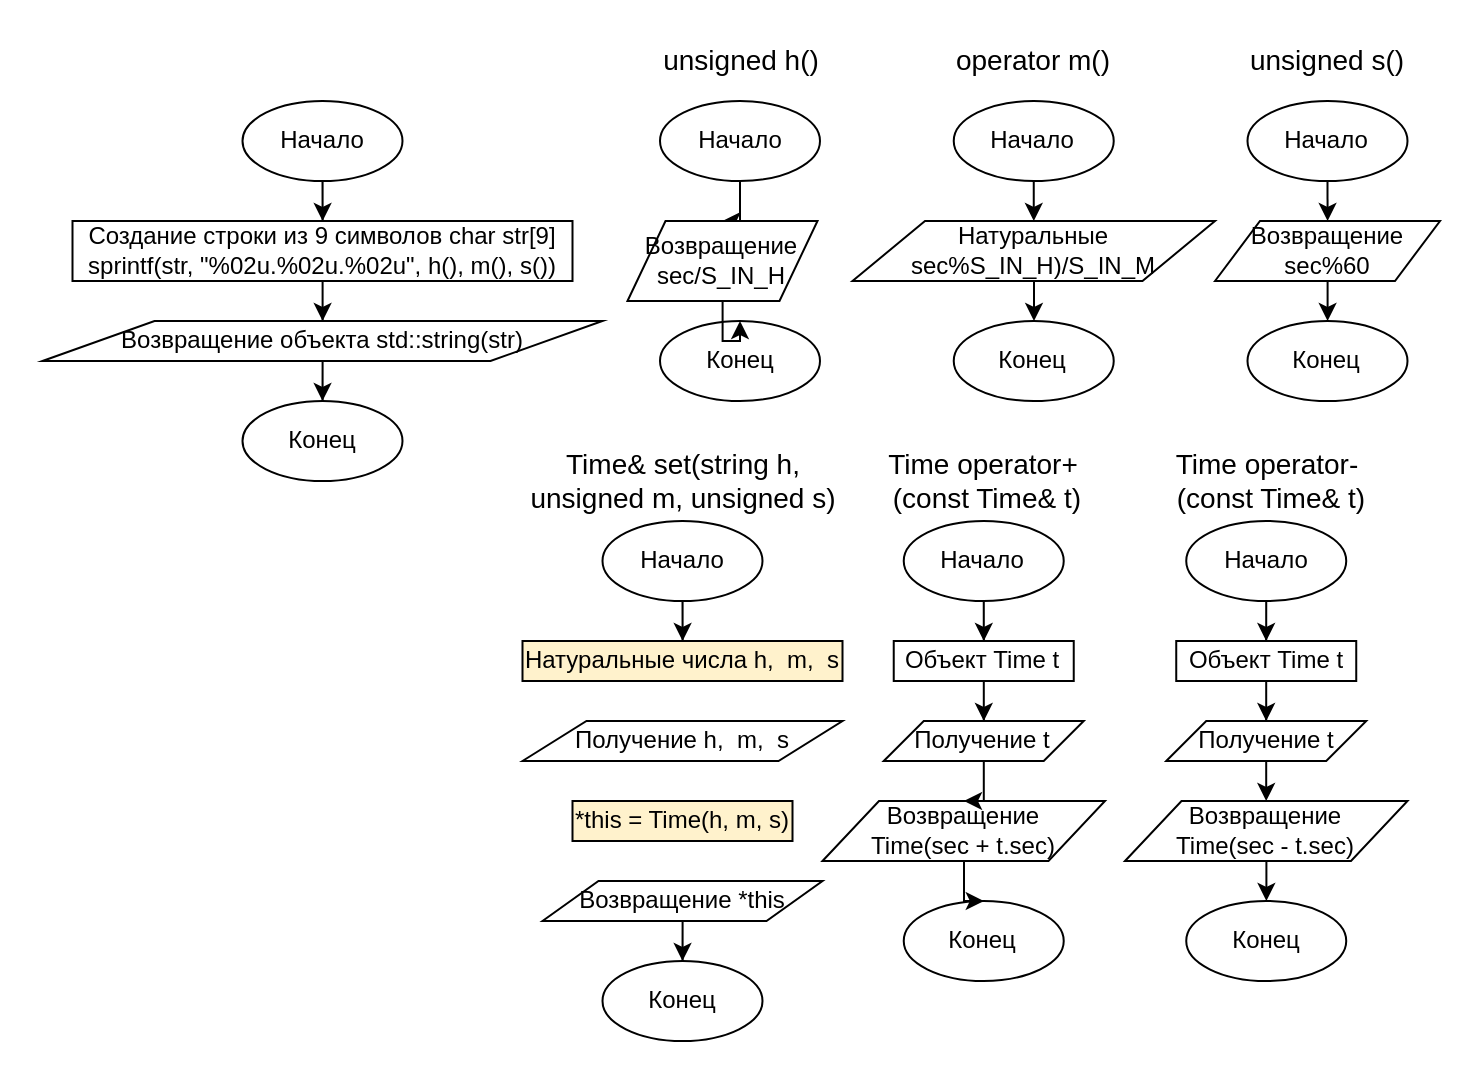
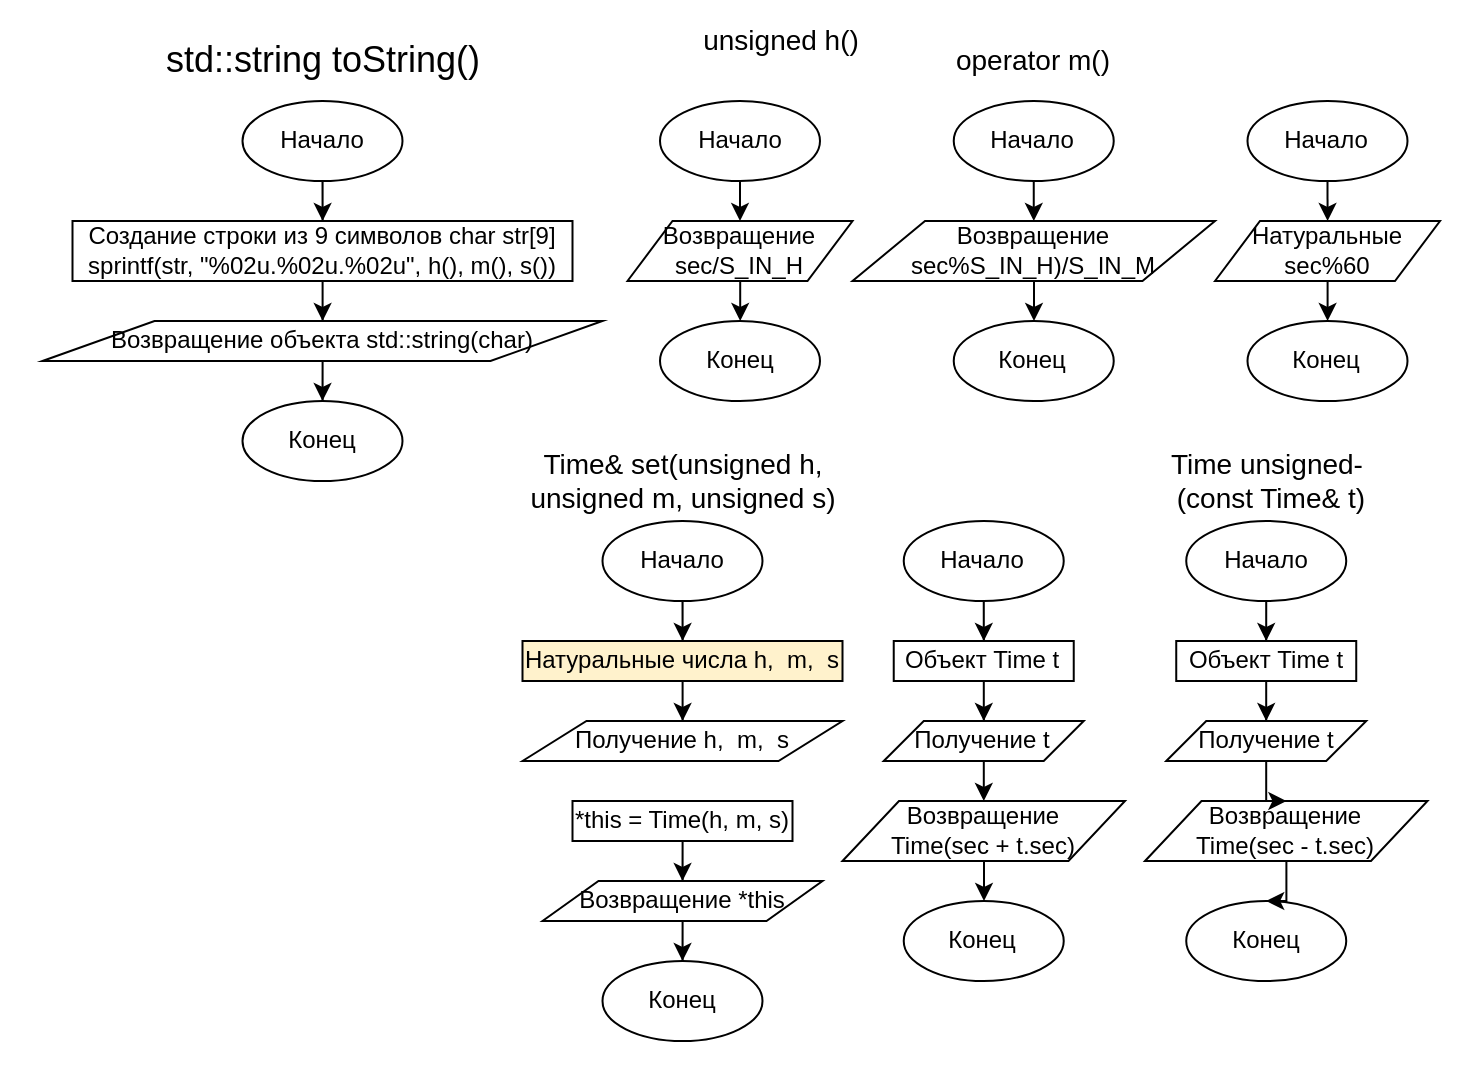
node "std::string toString()": added
node "unsigned h()": moved (740, 61) -> (780, 41)
node "unsigned s()": removed
node "Натуральные sec%S_IN_H)/S_IN_M": label "Натуральные sec%S_IN_H)/S_IN_M" -> "Возвращение sec%S_IN_H)/S_IN_M"
node "Возвращение sec%60": label "Возвращение sec%60" -> "Натуральные sec%60"
node "Возвращение sec/S_IN_H": size 190x80 -> 225x60
node "Возвращение объекта std::string(str)": label "Возвращение объекта std::string(str)" -> "Возвращение объекта std::string(char)"
node "Time& set(string h, unsigned m, unsigned s)": label "Time& set(string h, unsigned m, unsigned s)" -> "Time& set(unsigned h, unsigned m, unsigned s)"
node "Time operator+ (const Time& t)": removed
node "Time operator- (const Time& t)": label "Time operator- (const Time& t)" -> "Time unsigned- (const Time& t)"
edge "Натуральные числа h, m, s" -> "Получение h, m, s": added
node "*this = Time(h, m, s)": fillcolor #fff2cc -> #ffffff
node "Возвращение Time(sec + t.sec)": moved (964, 831) -> (984, 831)
node "Возвращение Time(sec - t.sec)": moved (1266, 831) -> (1286, 831)
edge "*this = Time(h, m, s)" -> "Возвращение *this": added
